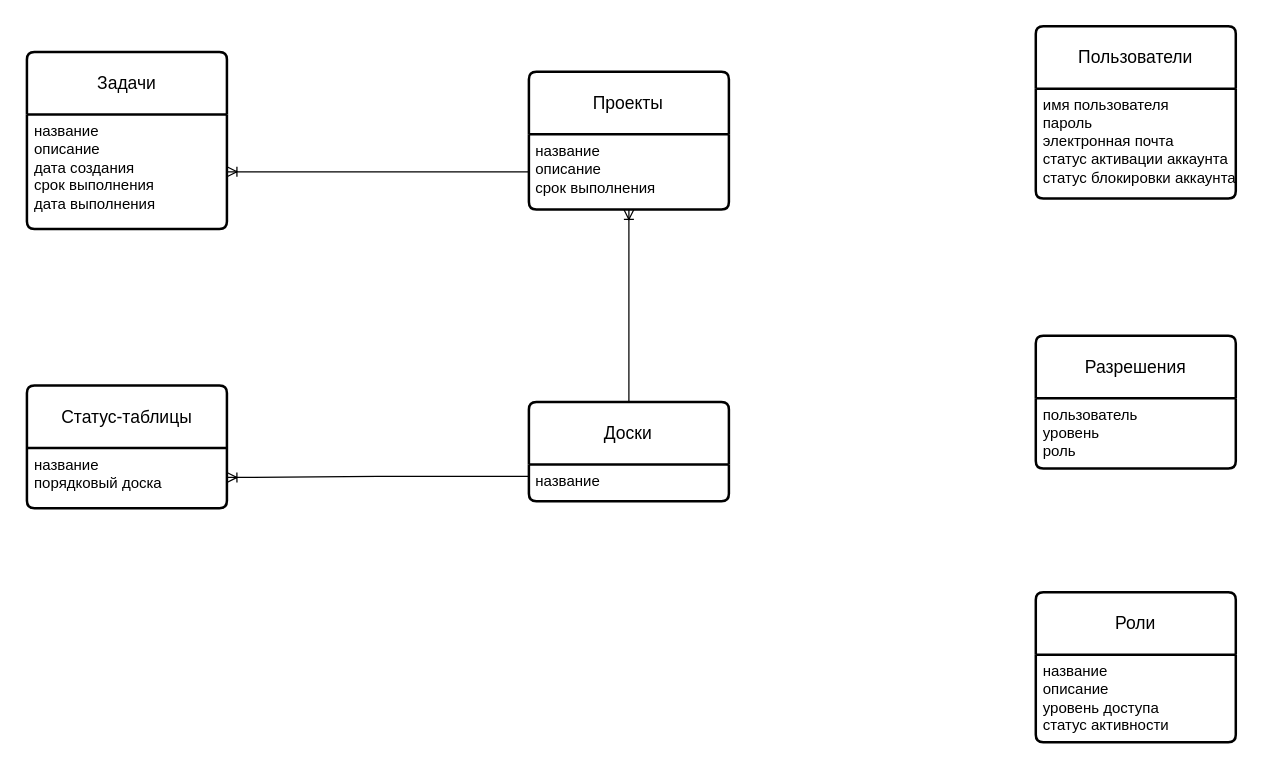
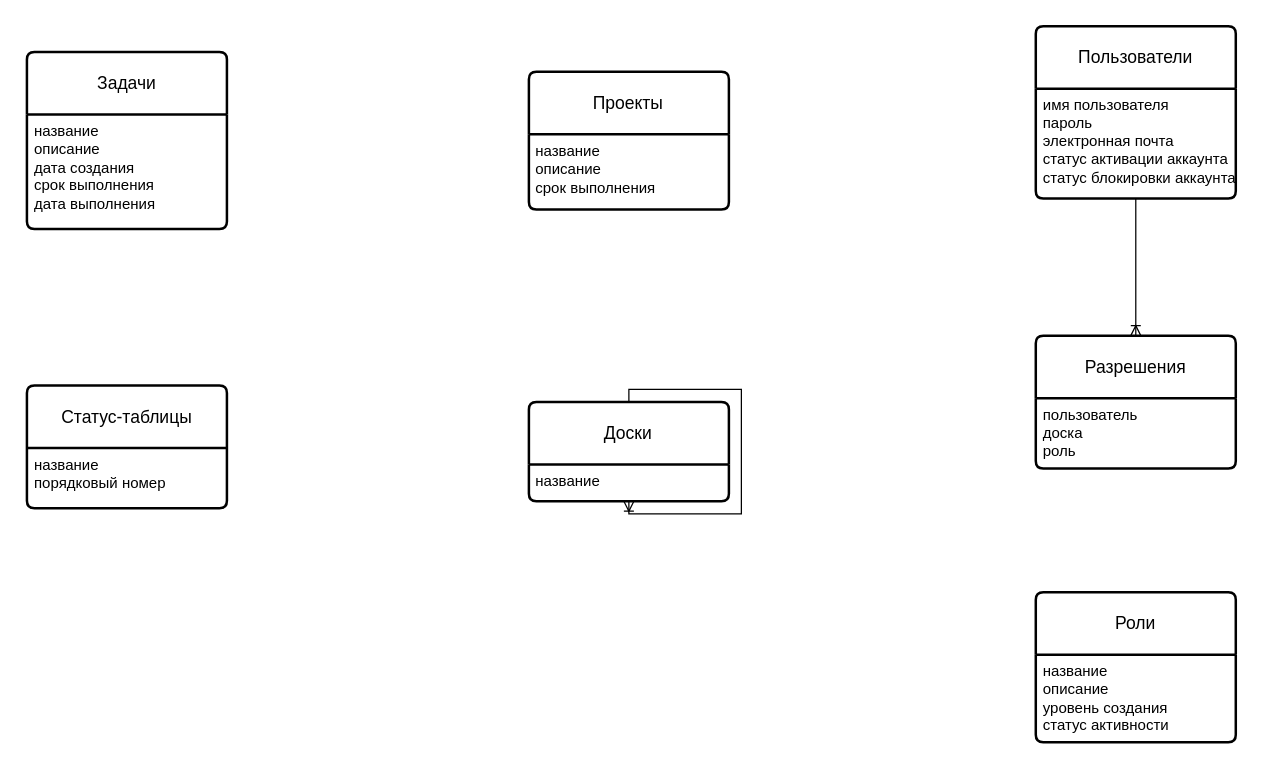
edge "название описание срок выполнения" -> "название описание дата создания срок выполнения дата выполнения": removed
edge "имя пользователя пароль электронная почта статус активации аккаунта статус блокировки аккаунта" -> "Разрешения": added
edge "Доски" -> "название описание срок выполнения": now "Доски" -> "название"
node "пользователь уровень роль": label "пользователь уровень роль" -> "пользователь доска роль"
node "название порядковый доска": label "название порядковый доска" -> "название порядковый номер"
edge "Доски" -> "Статус-таблицы": removed
node "название описание уровень доступа статус активности": label "название описание уровень доступа статус активности" -> "название описание уровень создания статус активности"
